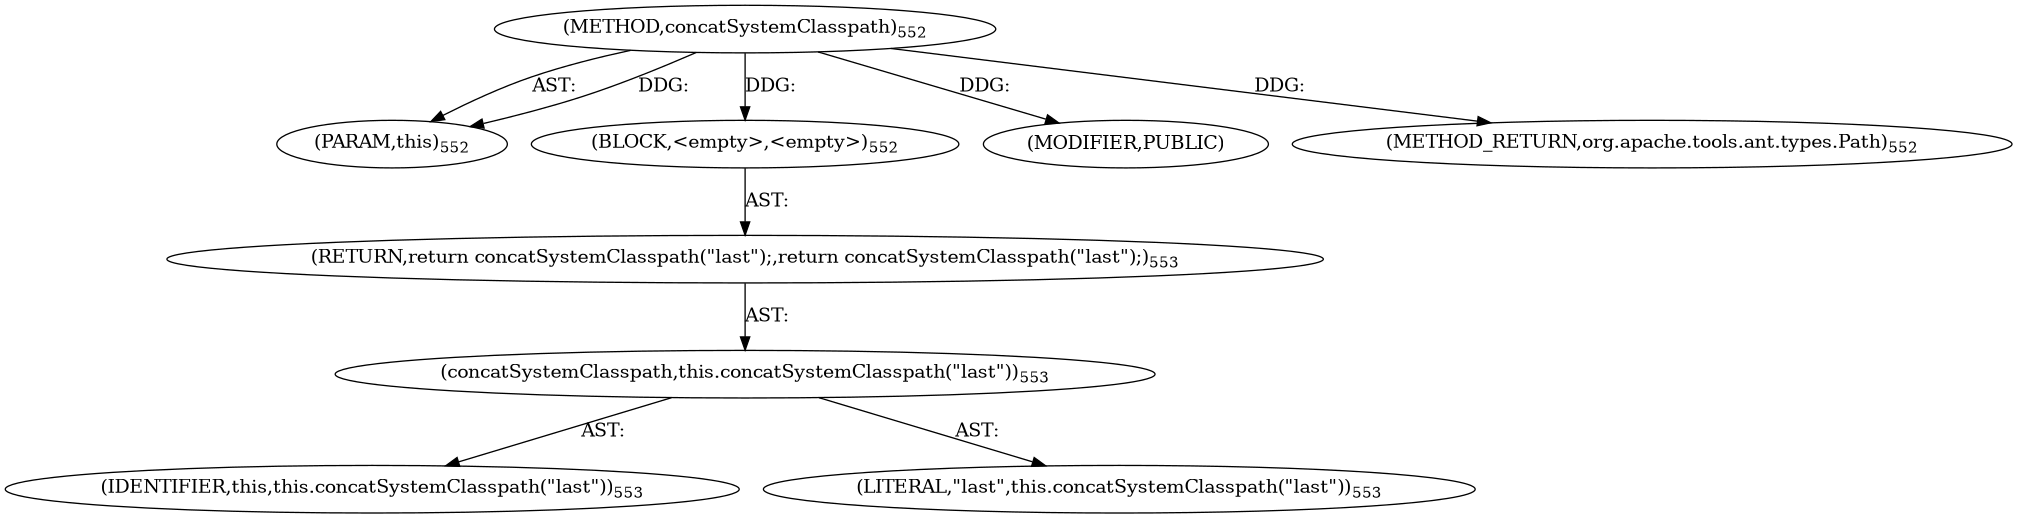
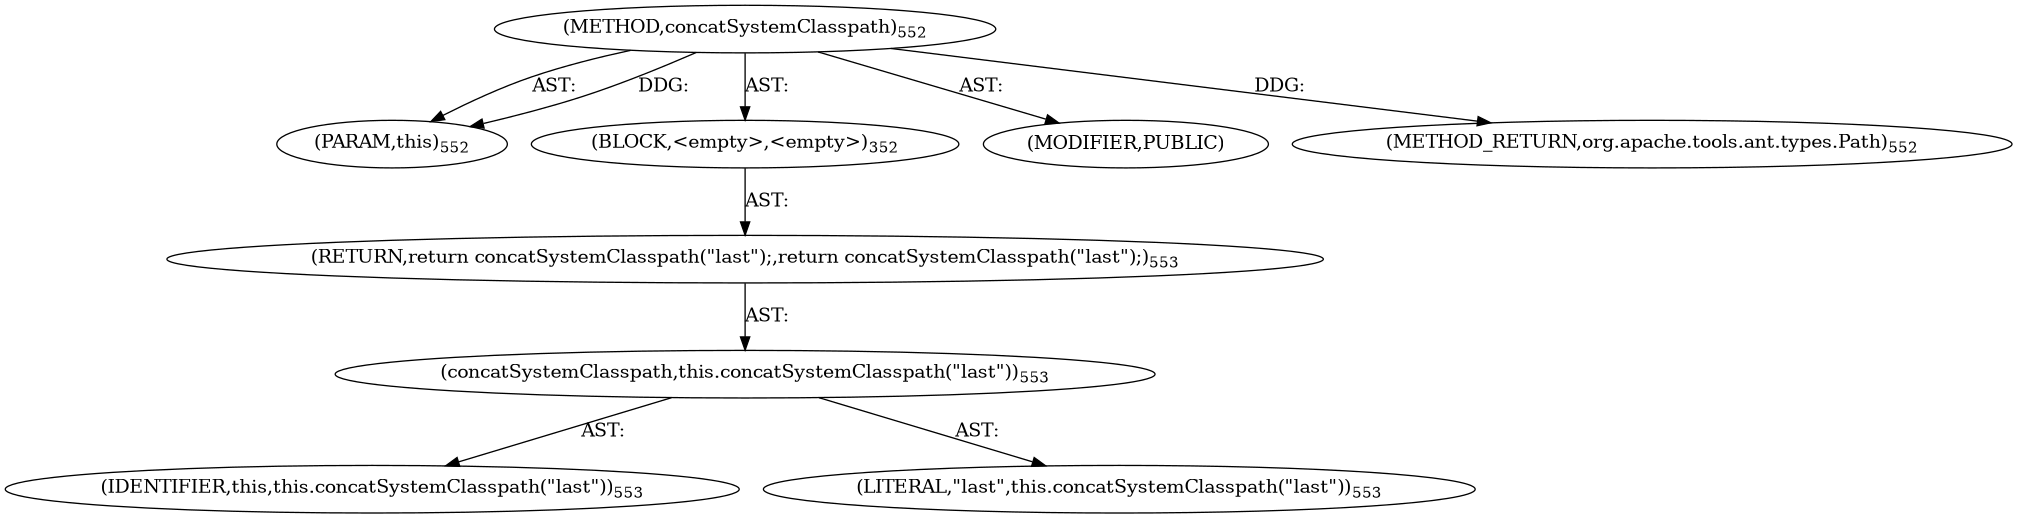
edge "(METHOD,concatSystemClasspath)" -> "(BLOCK,<empty>,<empty>)": label "DDG: " -> "AST: "
edge "(METHOD,concatSystemClasspath)" -> "(MODIFIER,PUBLIC)": label "DDG: " -> "AST: "
node "(BLOCK,<empty>,<empty>)": text "552" -> "352"
